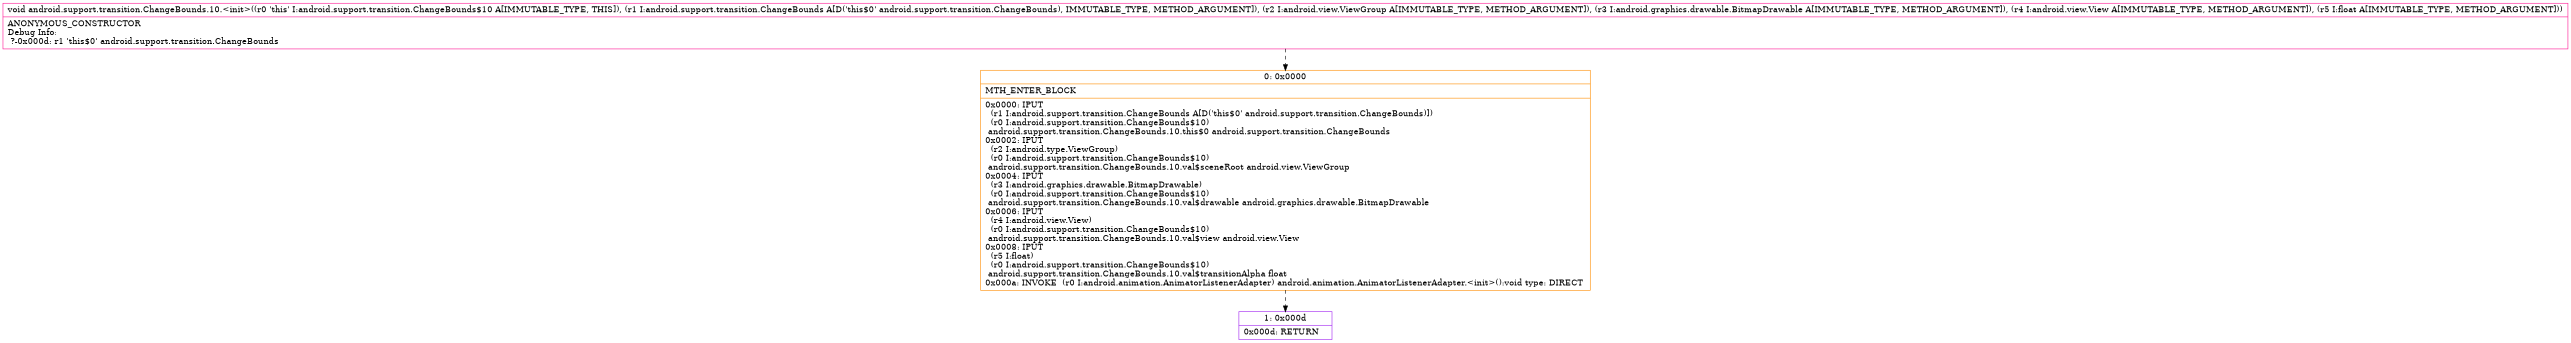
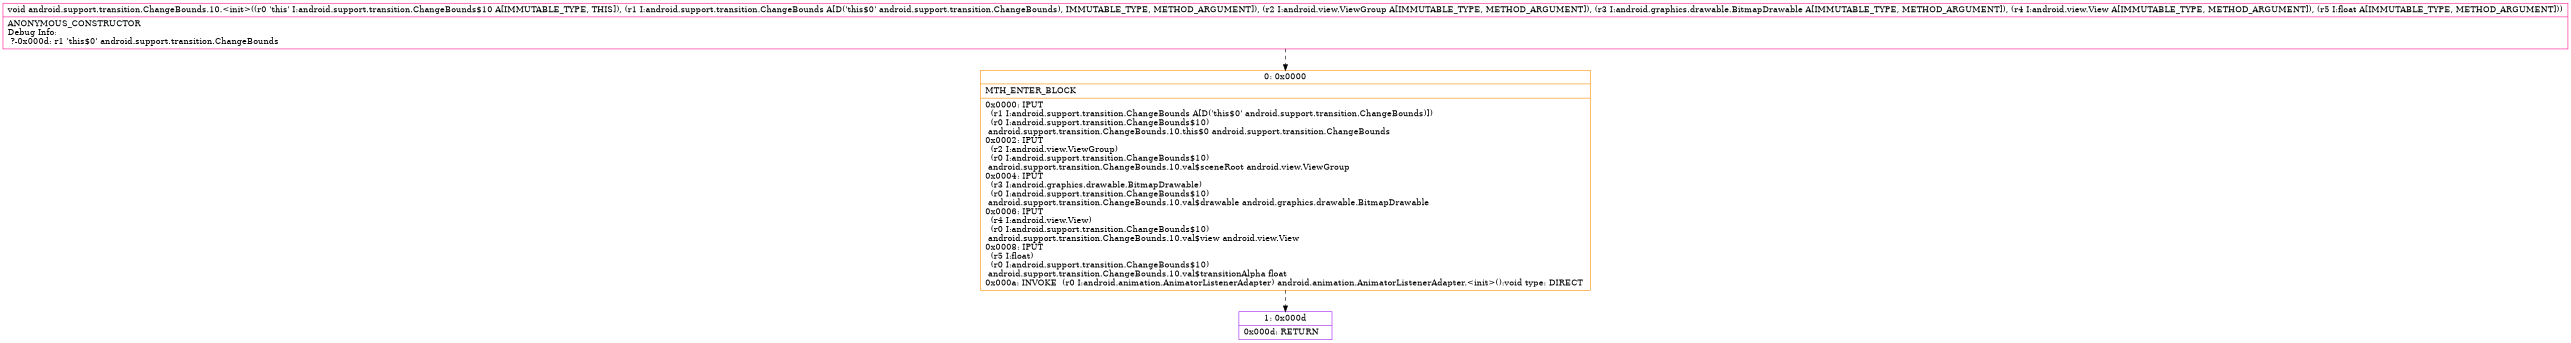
node "0: 0x0000": text "(r2 I:android.type.ViewGroup)" -> "(r2 I:android.view.ViewGroup)"
